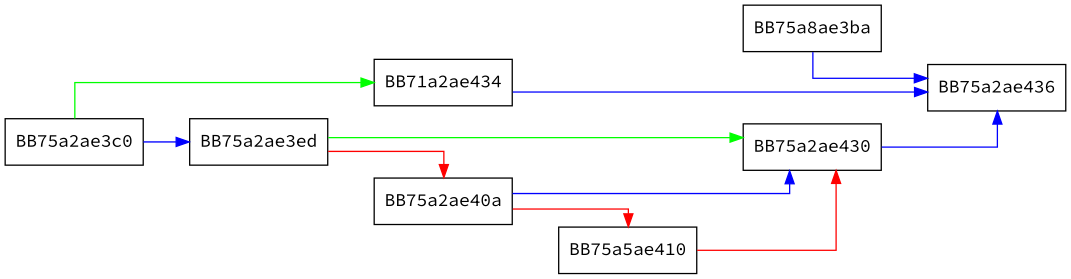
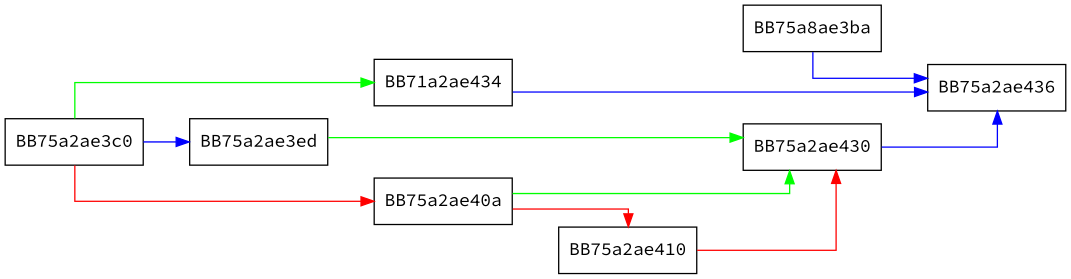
edge "BB75a2ae3ed" -> "BB75a2ae40a": now "BB75a2ae3c0" -> "BB75a2ae40a"
edge "BB75a2ae40a" -> "BB75a2ae430": color blue -> green
node "BB75a5ae410": label "BB75a5ae410" -> "BB75a2ae410"
